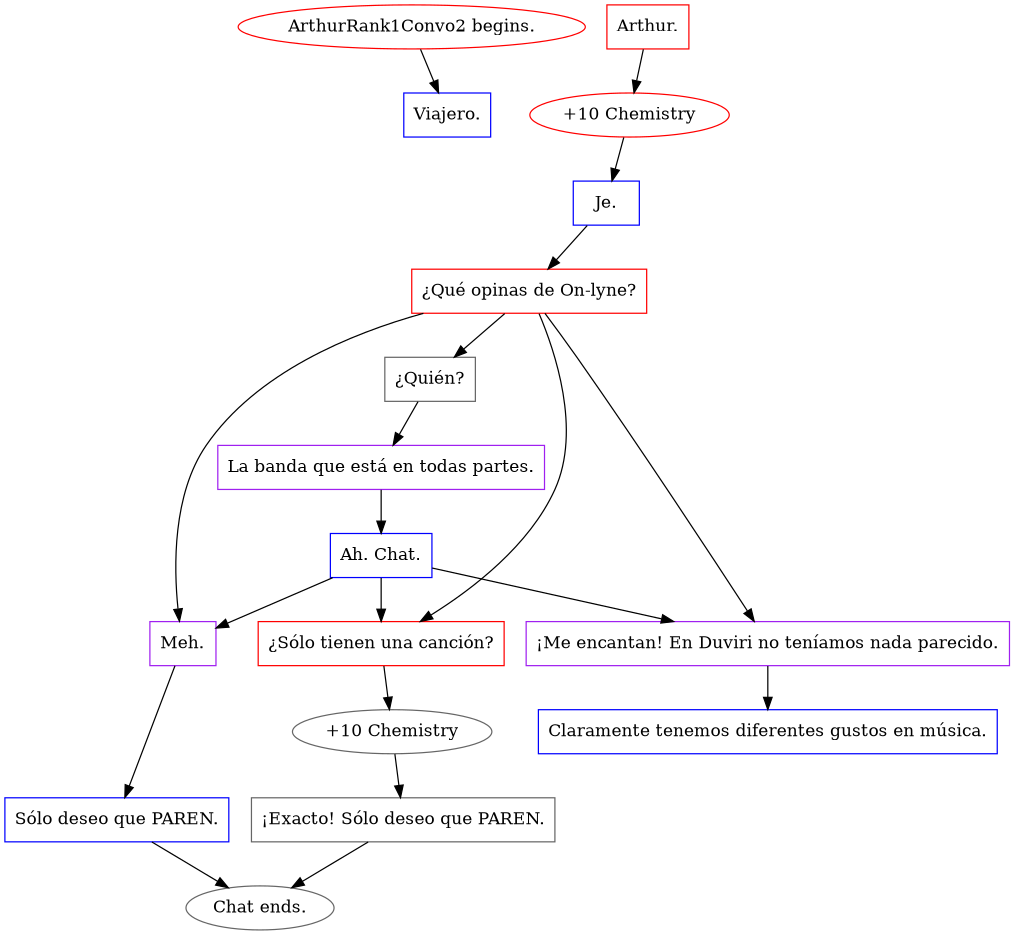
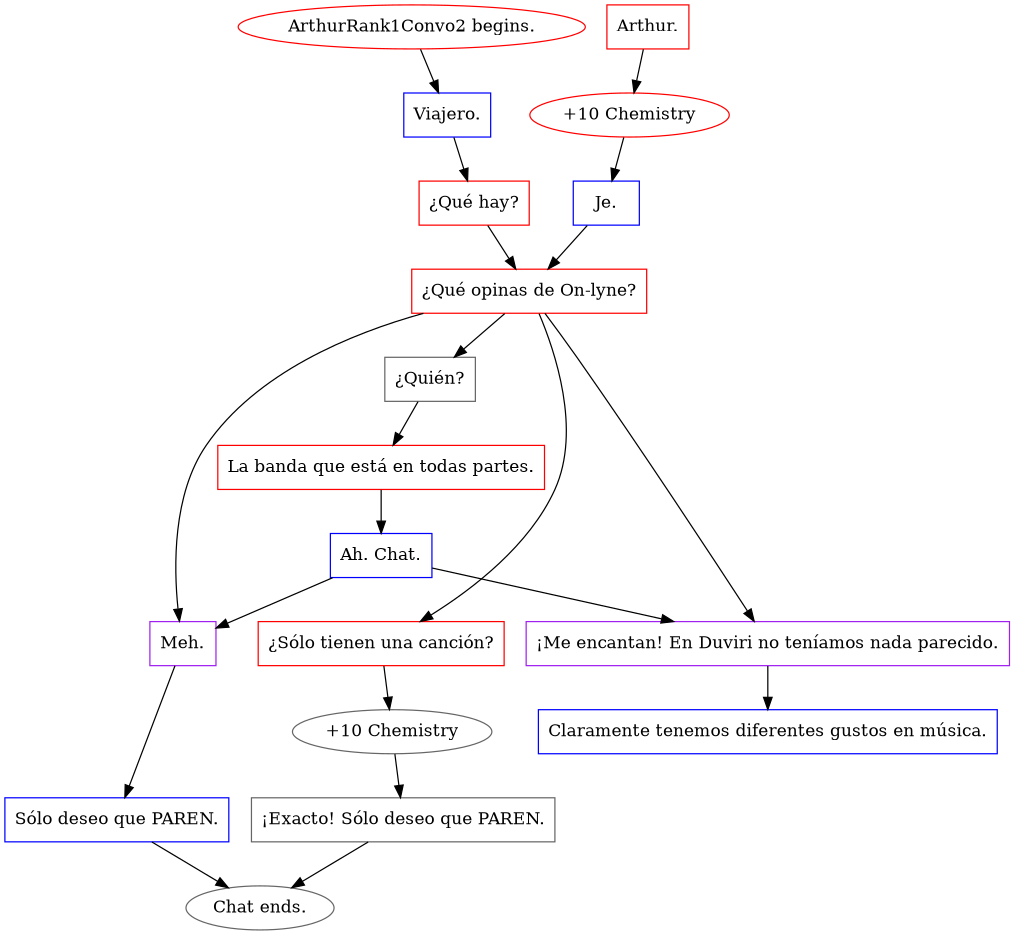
node "¿Qué hay?": added
node "La banda que está en todas partes.": color purple -> red
edge "Ah. Chat." -> "¿Sólo tienen una canción?": removed
